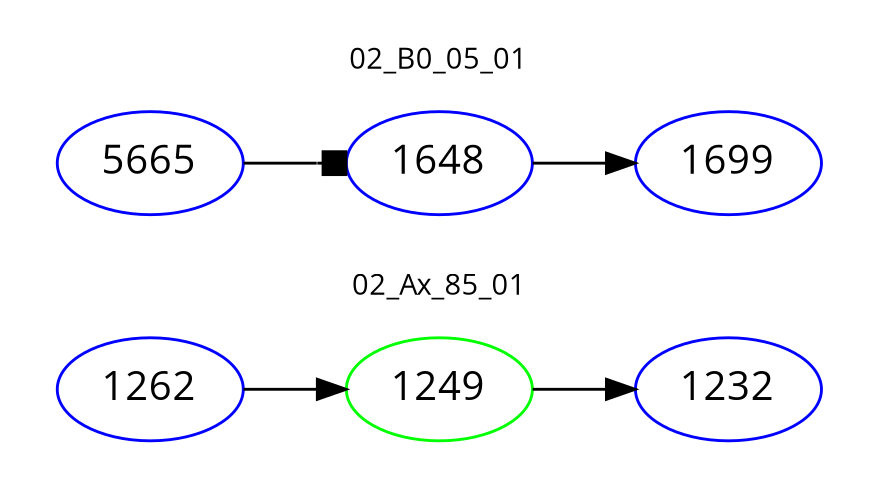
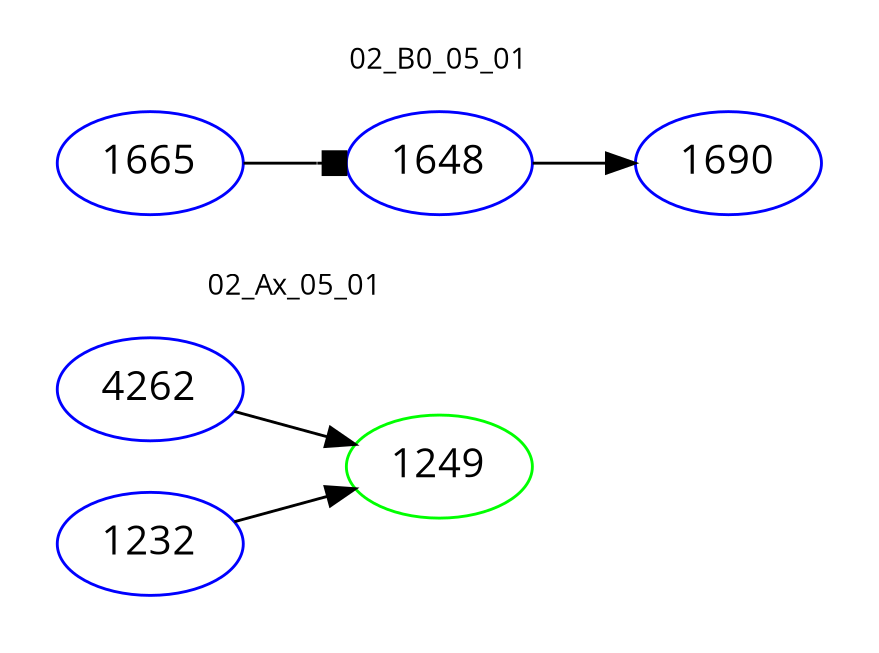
node "5665": label "5665" -> "1665"
node "1699": label "1699" -> "1690"
cluster "02_Ax_85_01": label "02_Ax_85_01" -> "02_Ax_05_01"
node "1262": label "1262" -> "4262"
edge "1249" -> "1232": reversed
